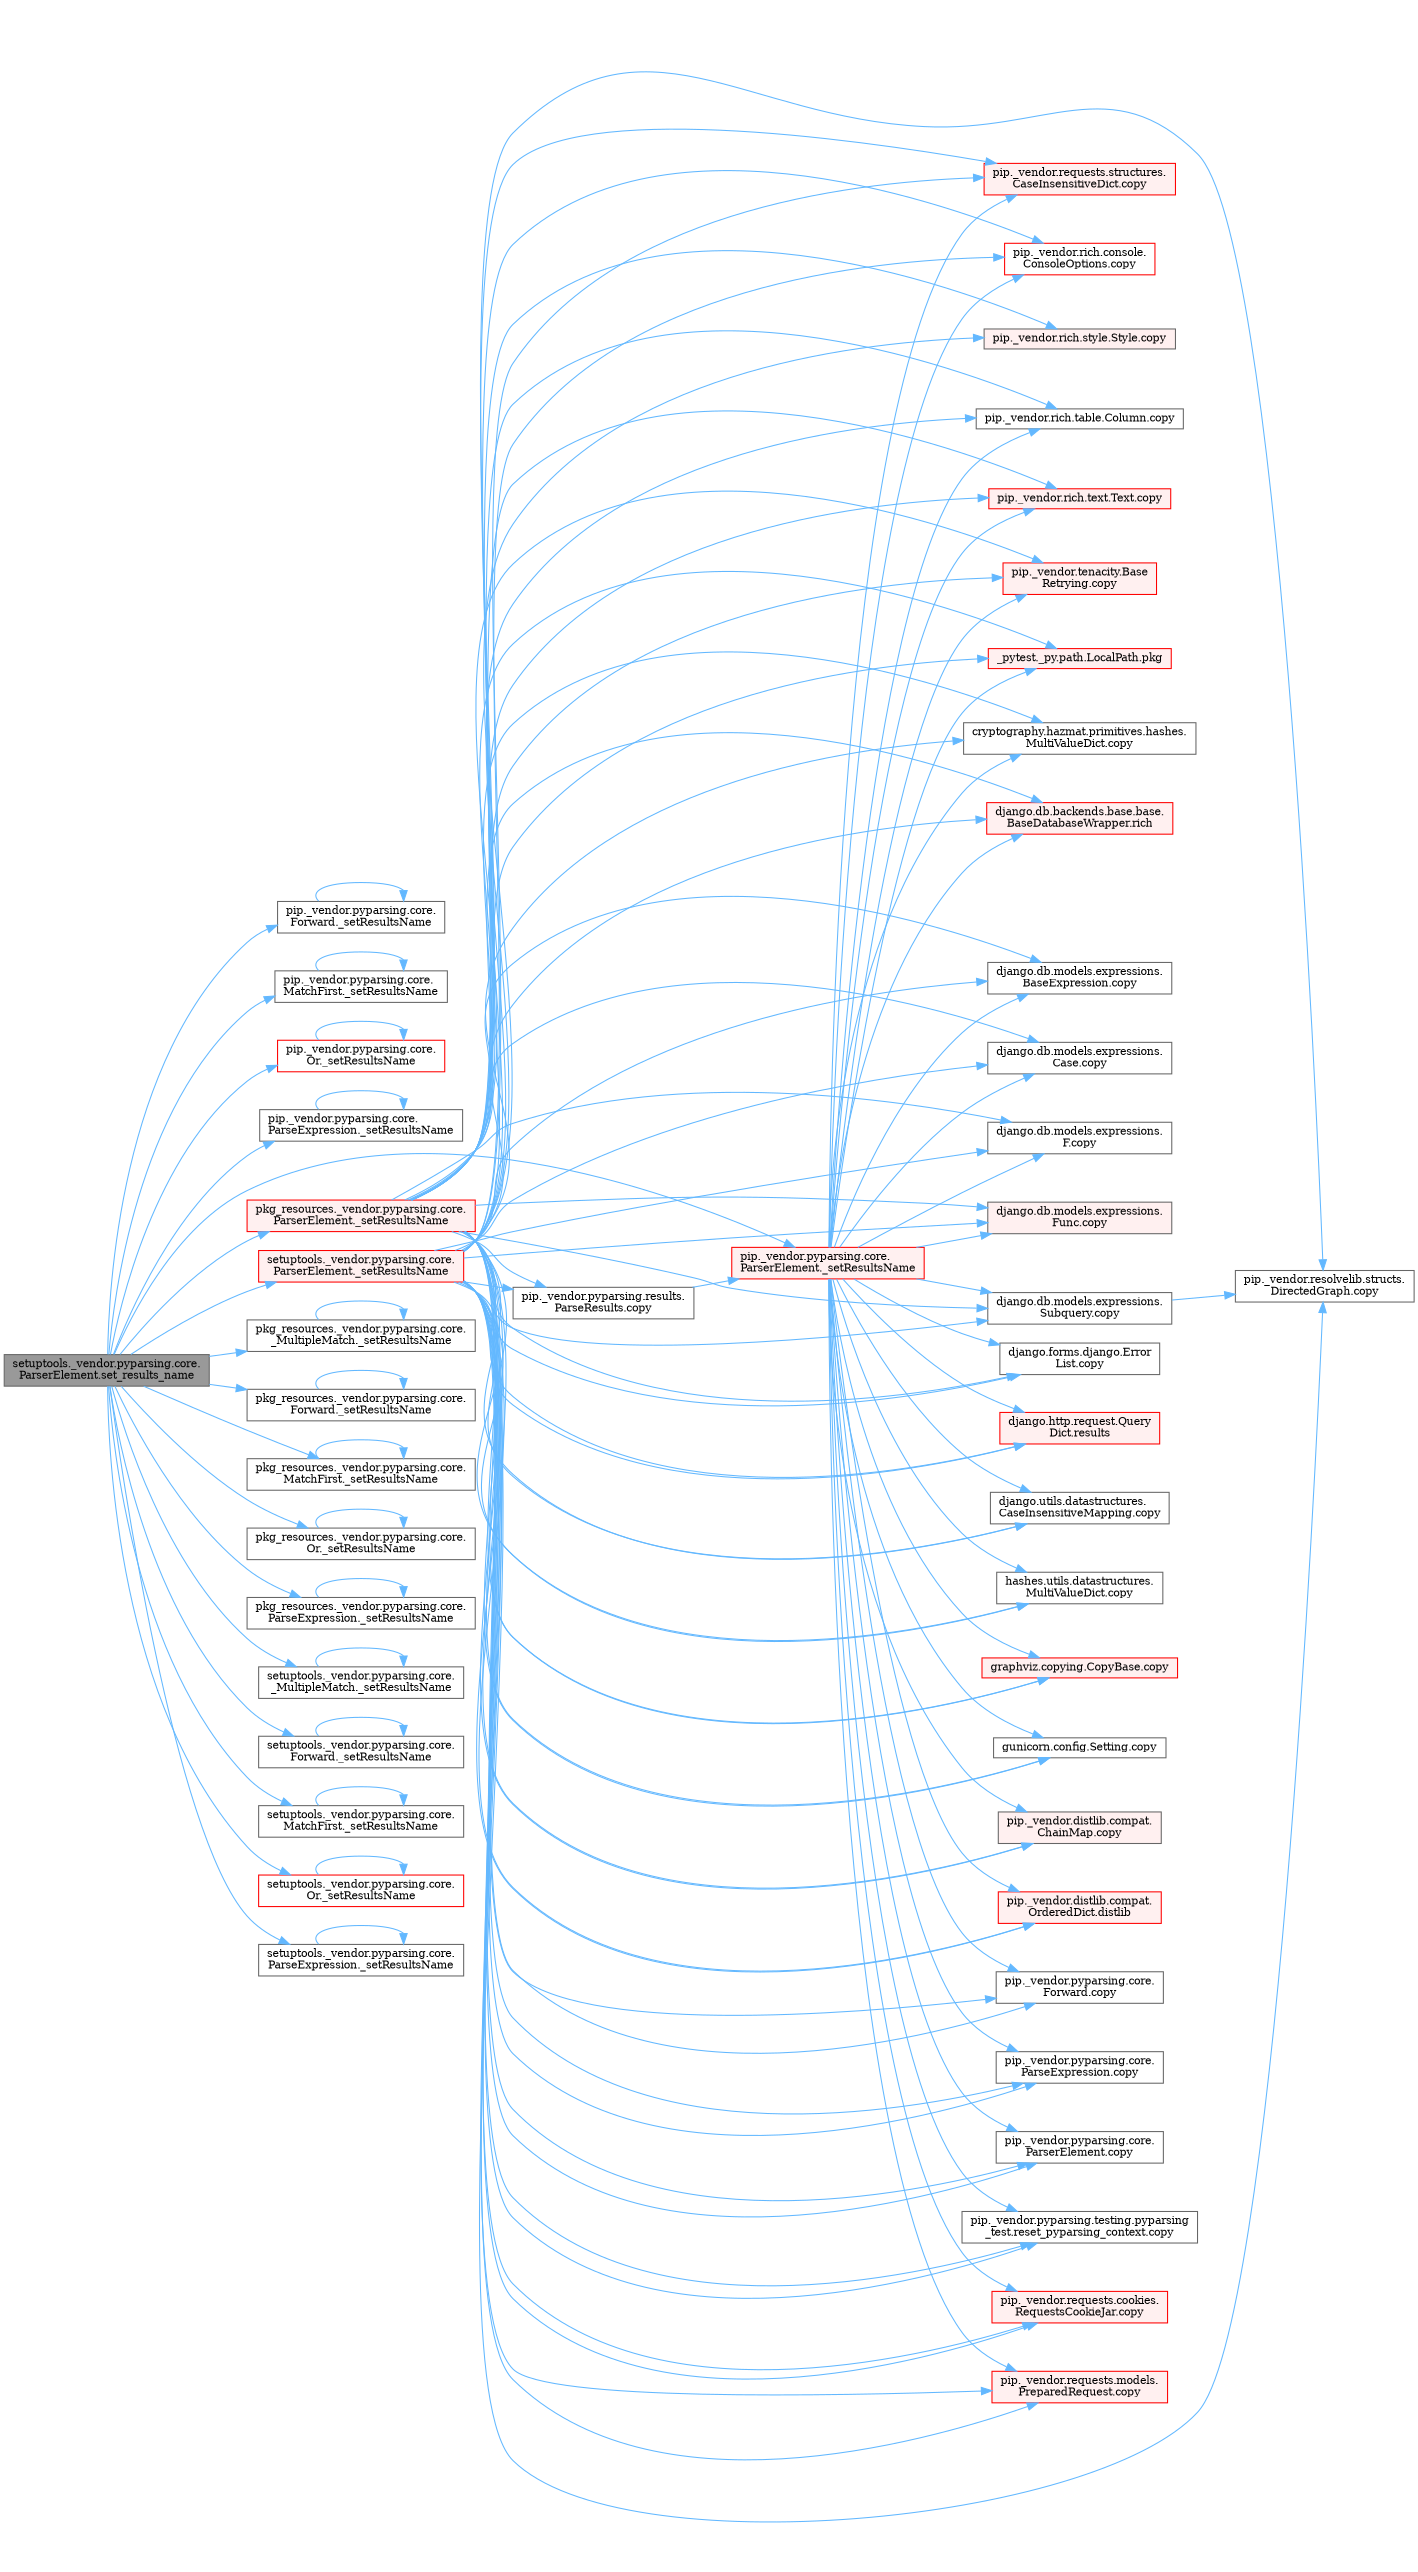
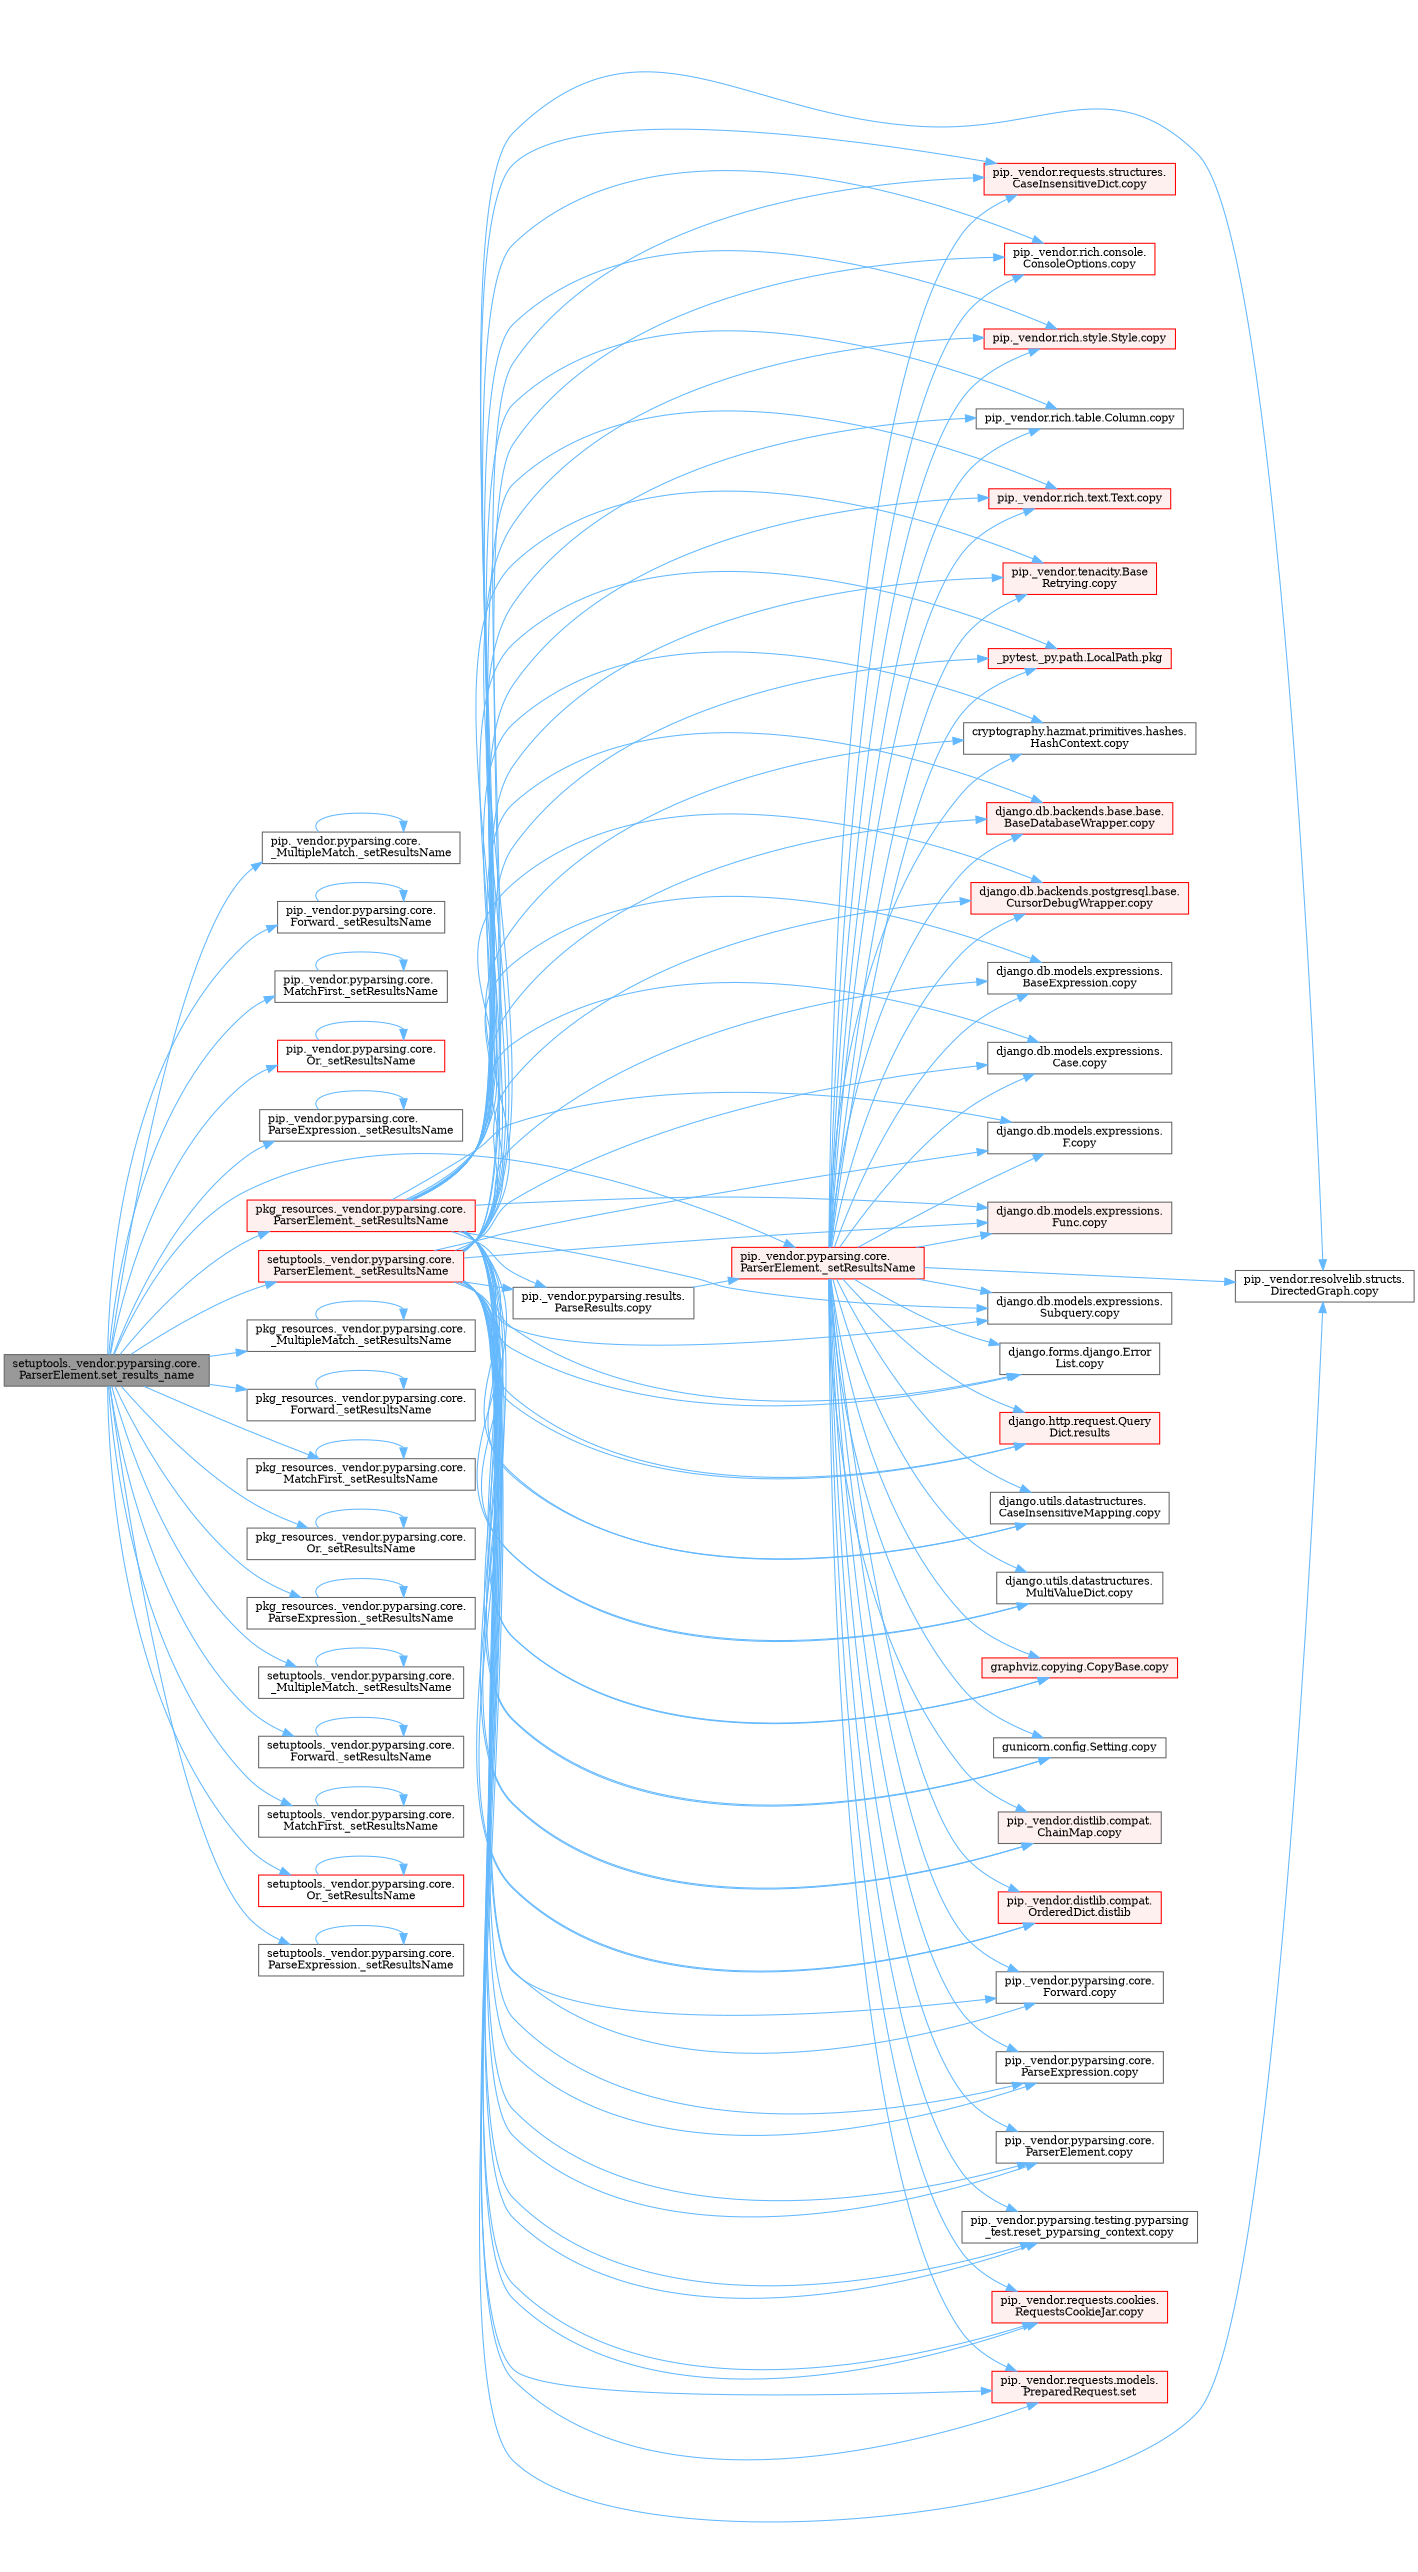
node "pip._vendor.rich.style.Style.copy": color grey40 -> red
node "cryptography.hazmat.primitives.hashes. MultiValueDict.copy": label "cryptography.hazmat.primitives.hashes. MultiValueDict.copy" -> "cryptography.hazmat.primitives.hashes. HashContext.copy"
edge "pip._vendor.pyparsing.core. ParserElement._setResultsName" -> "pip._vendor.rich.style.Style.copy": added
node "django.db.backends.base.base. BaseDatabaseWrapper.rich": label "django.db.backends.base.base. BaseDatabaseWrapper.rich" -> "django.db.backends.base.base. BaseDatabaseWrapper.copy"
node "pip._vendor.pyparsing.core. _MultipleMatch._setResultsName": added
node "django.db.backends.postgresql.base. CursorDebugWrapper.copy": added
edge "django.db.models.expressions. Subquery.copy" -> "pip._vendor.resolvelib.structs. DirectedGraph.copy": now "pip._vendor.pyparsing.core. ParserElement._setResultsName" -> "pip._vendor.resolvelib.structs. DirectedGraph.copy"
node "hashes.utils.datastructures. MultiValueDict.copy": label "hashes.utils.datastructures. MultiValueDict.copy" -> "django.utils.datastructures. MultiValueDict.copy"
node "pip._vendor.requests.models. PreparedRequest.copy": label "pip._vendor.requests.models. PreparedRequest.copy" -> "pip._vendor.requests.models. PreparedRequest.set"
